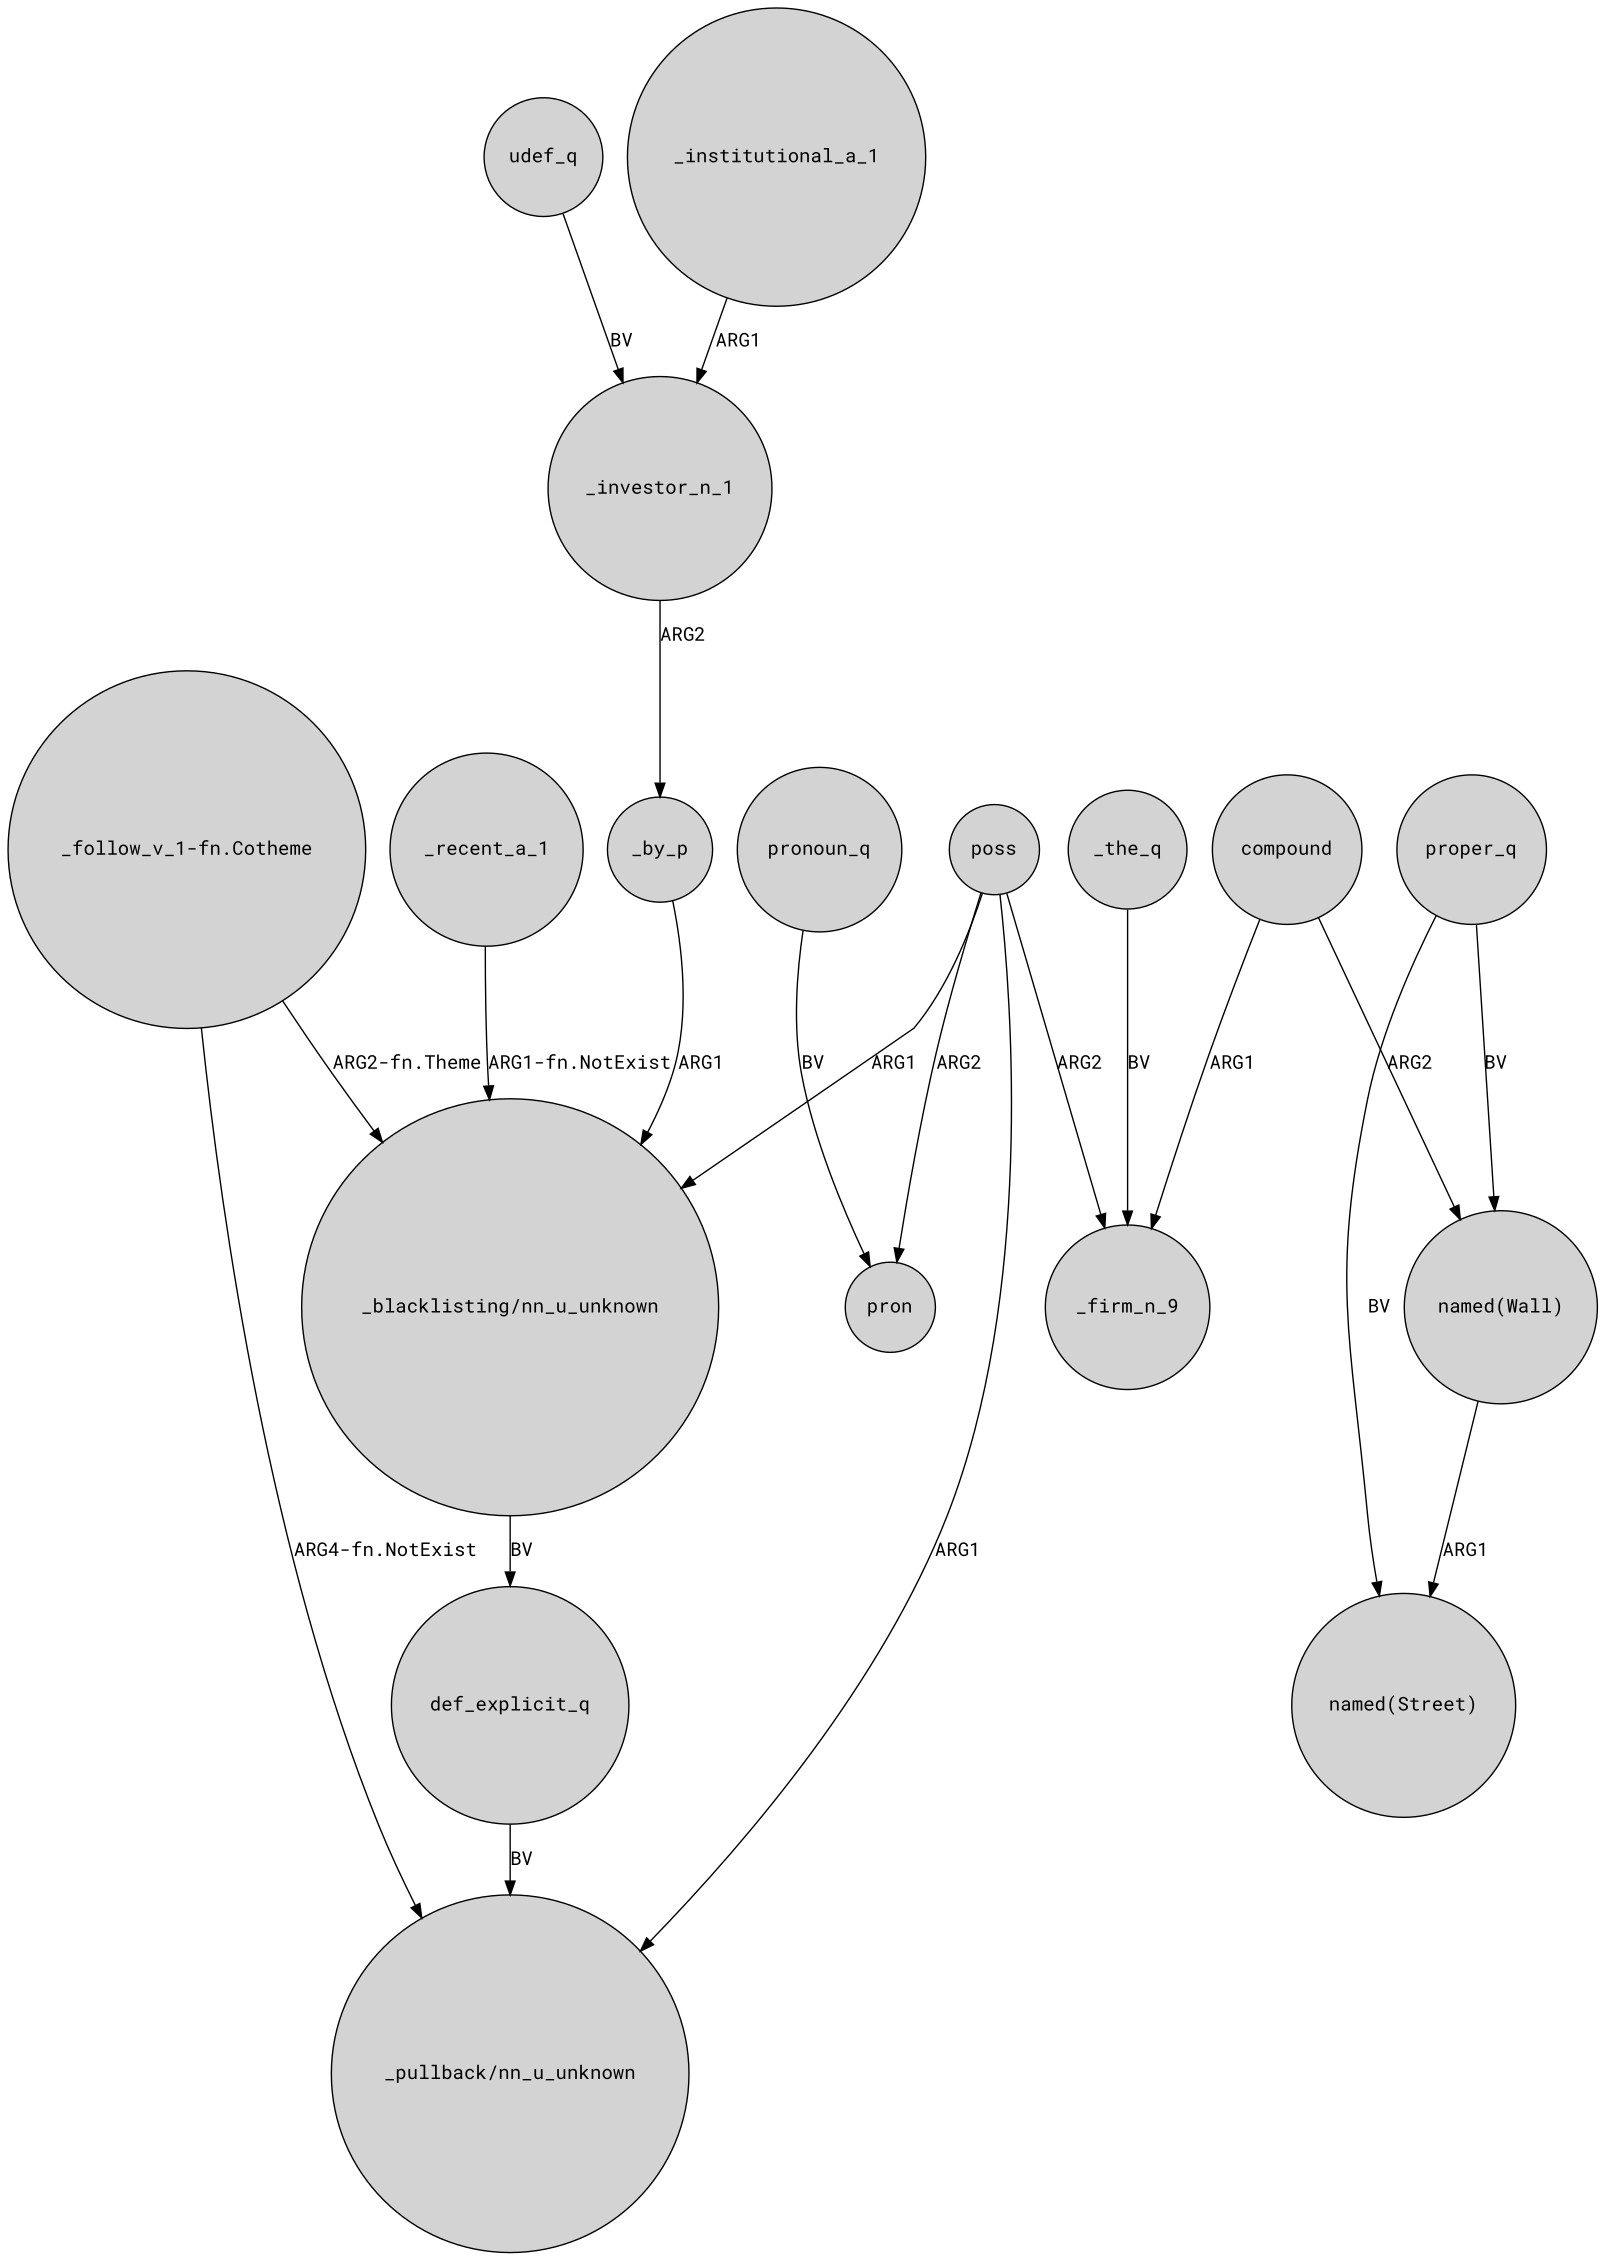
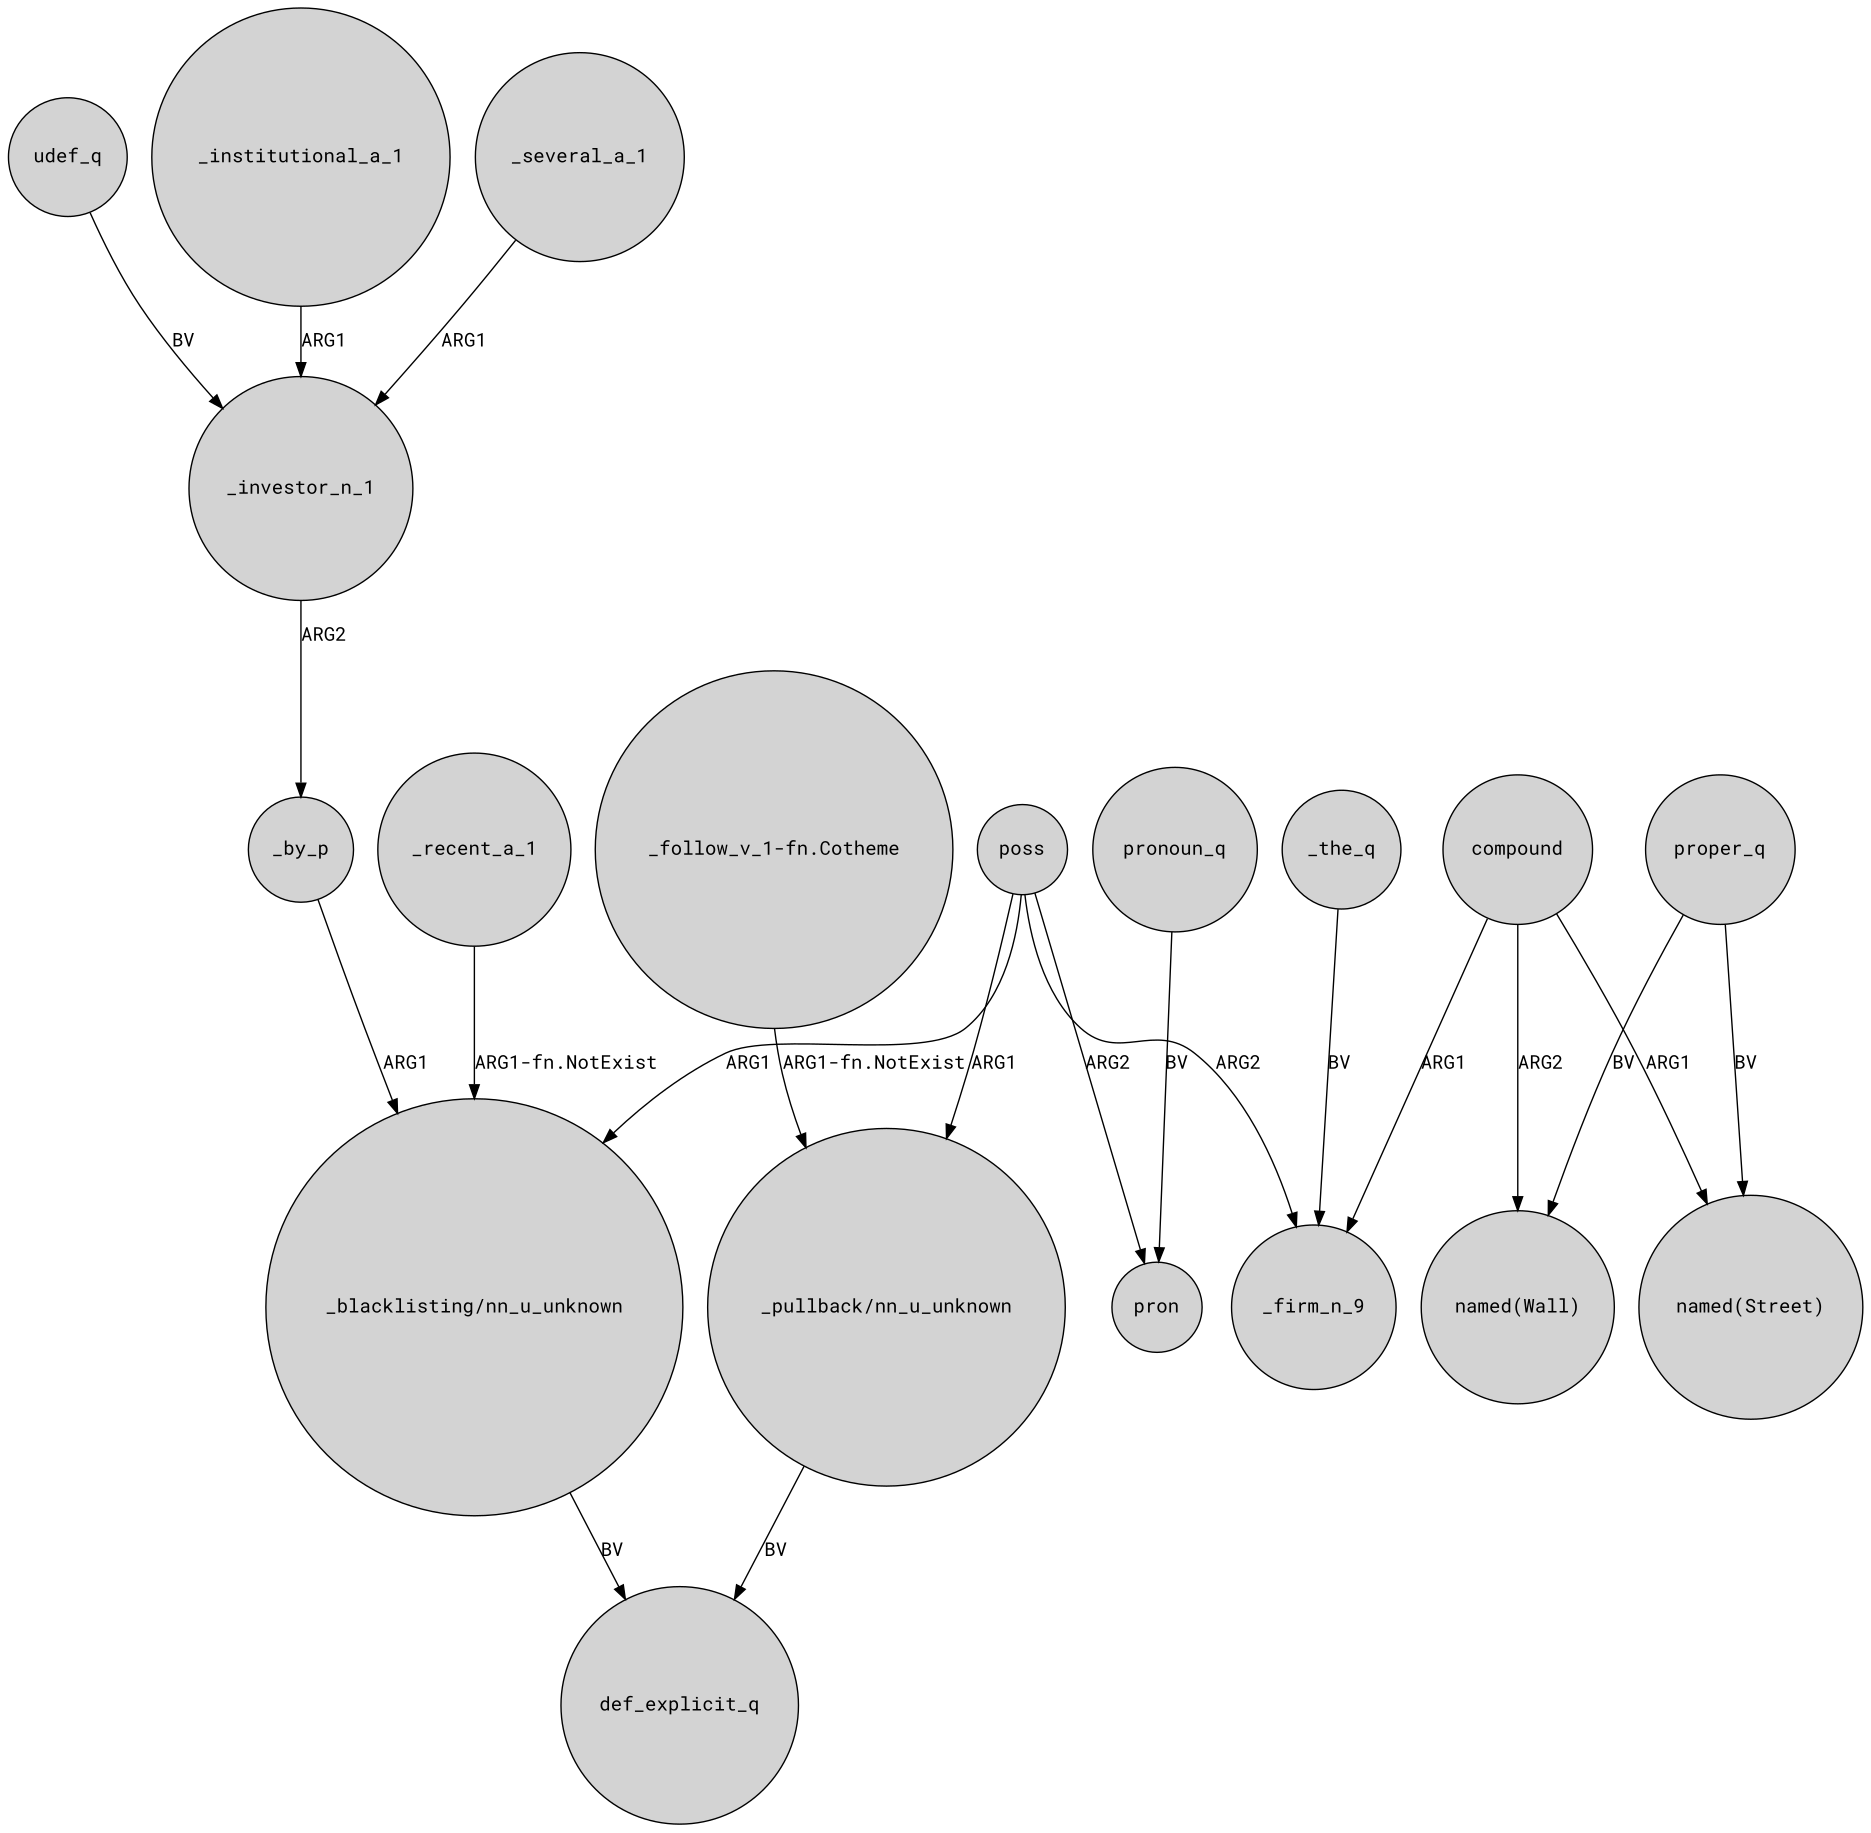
node "_several_a_1": added
edge "_follow_v_1-fn.Cotheme" -> "_blacklisting/nn_u_unknown": removed, label "ARG2-fn.Theme"
edge "named(Wall)" -> "named(Street)": now "compound" -> "named(Street)"
edge "_follow_v_1-fn.Cotheme" -> "_pullback/nn_u_unknown": label "ARG4-fn.NotExist" -> "ARG1-fn.NotExist"
edge "def_explicit_q" -> "_pullback/nn_u_unknown": reversed
